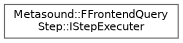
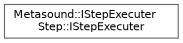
node "Metasound::FFrontendQuery Step::IStepExecuter": label "Metasound::FFrontendQuery Step::IStepExecuter" -> "Metasound::IStepExecuter Step::IStepExecuter"
